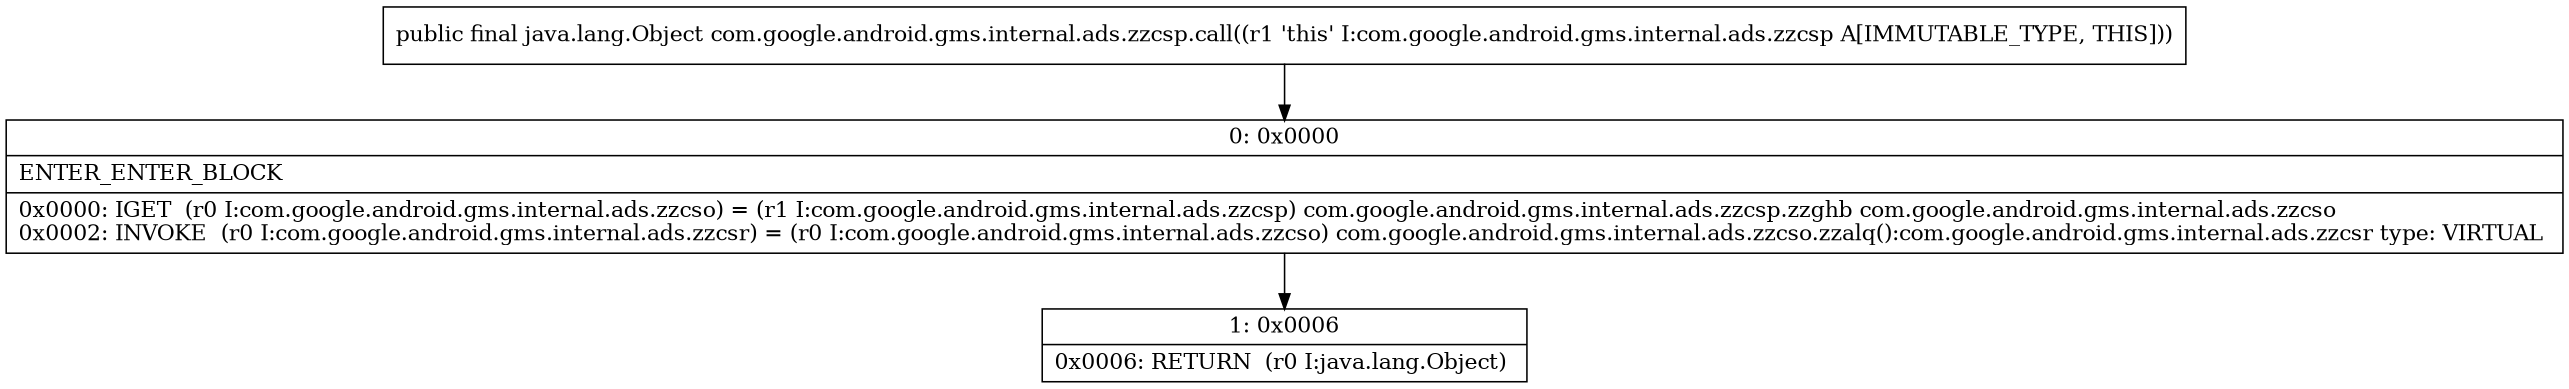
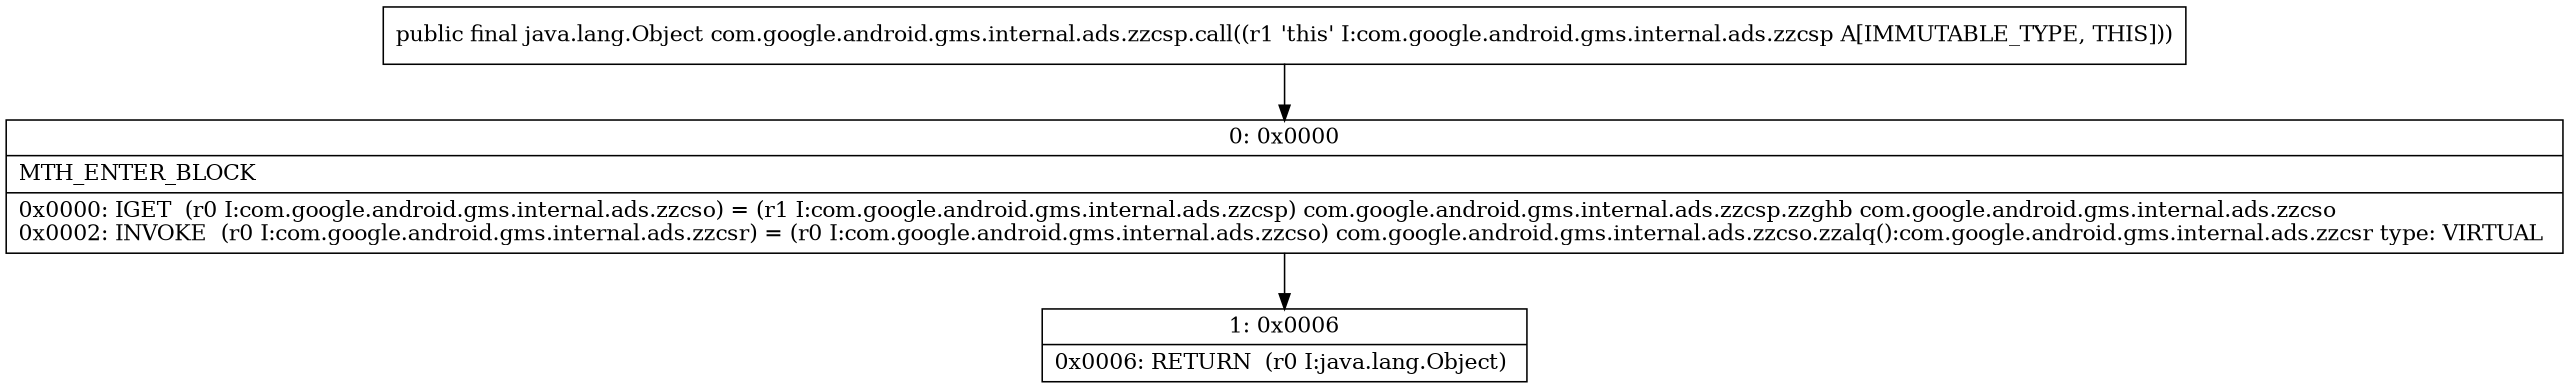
node "0: 0x0000": text "ENTER_ENTER_BLOCK" -> "MTH_ENTER_BLOCK"
